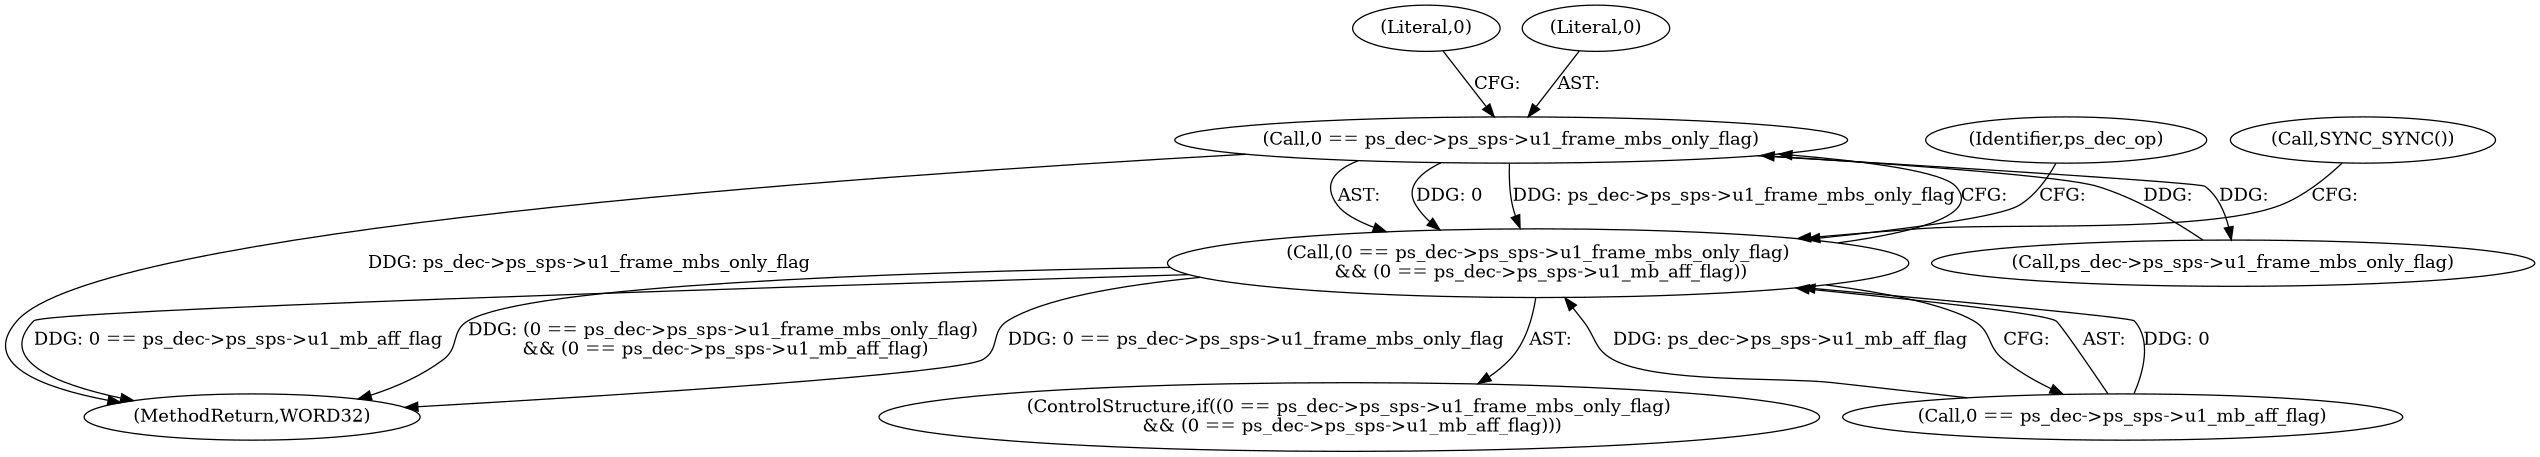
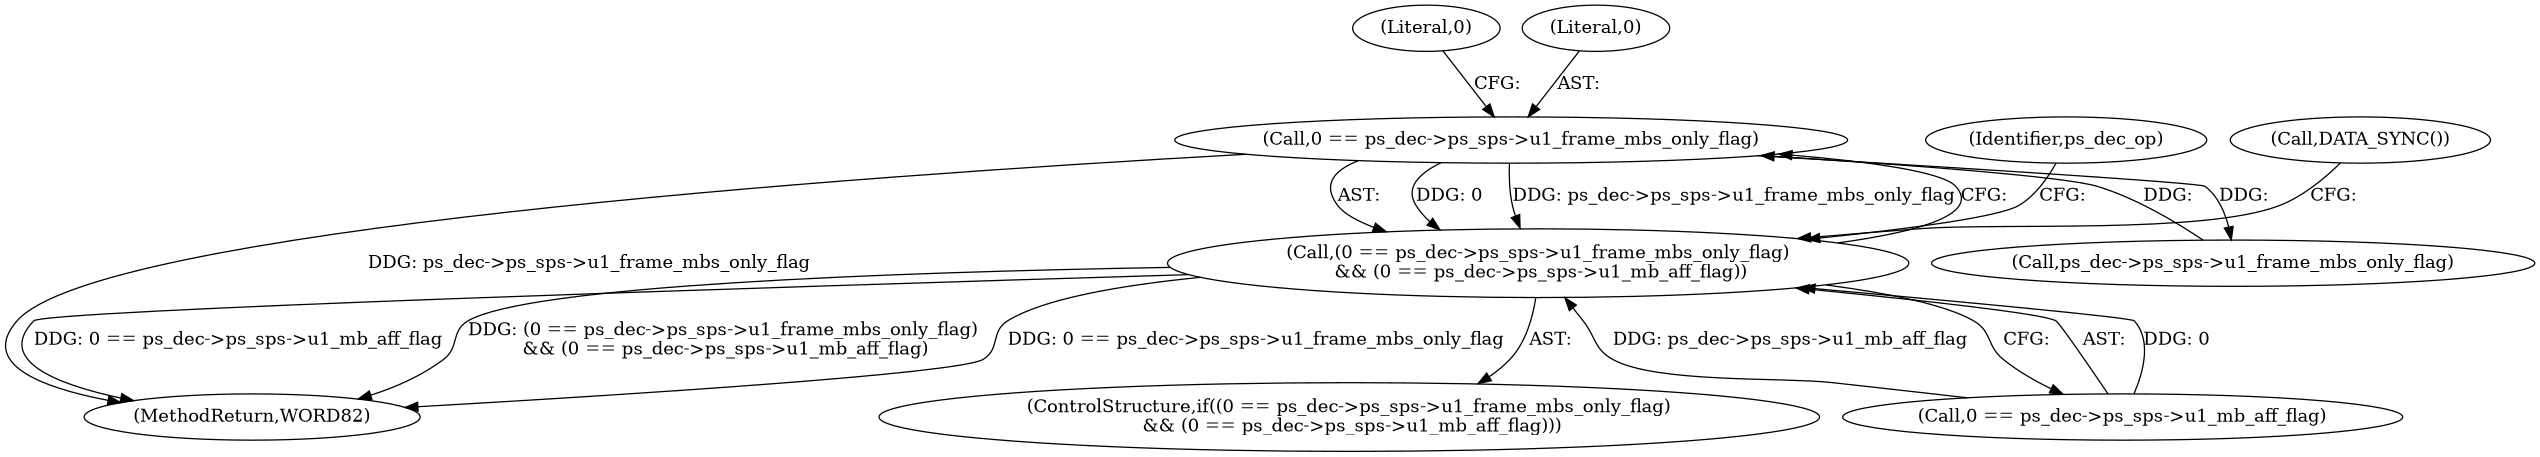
node "(Call,SYNC_SYNC())": label "(Call,SYNC_SYNC())" -> "(Call,DATA_SYNC())"
node "(MethodReturn,WORD32)": label "(MethodReturn,WORD32)" -> "(MethodReturn,WORD82)"
